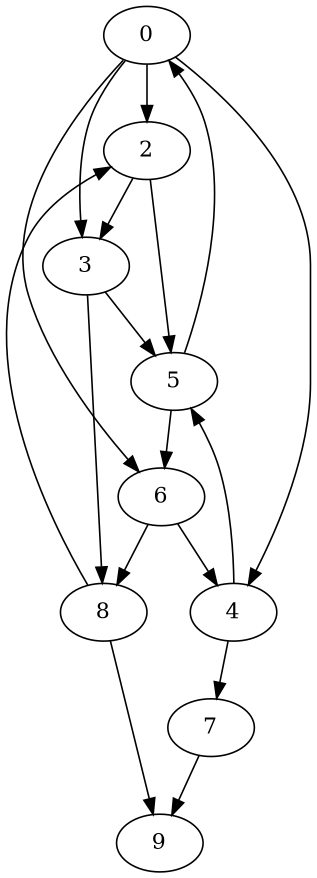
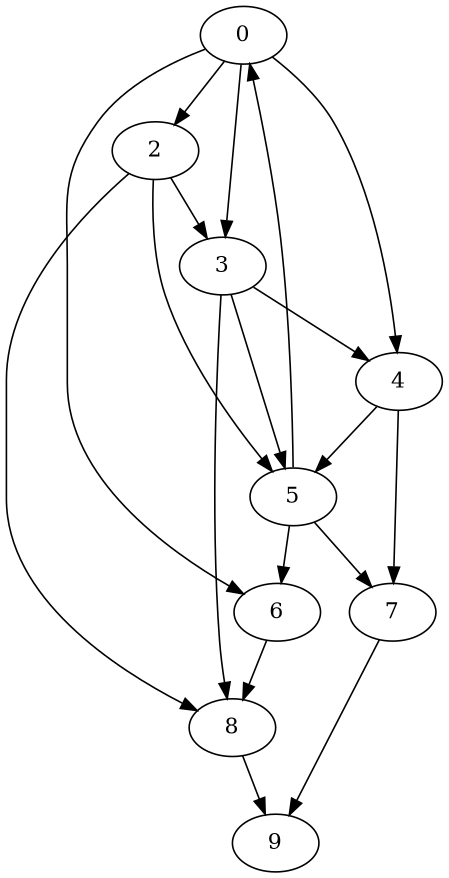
edge "8" -> "2": reversed
edge "6" -> "4": now "3" -> "4"
edge "5" -> "7": added
